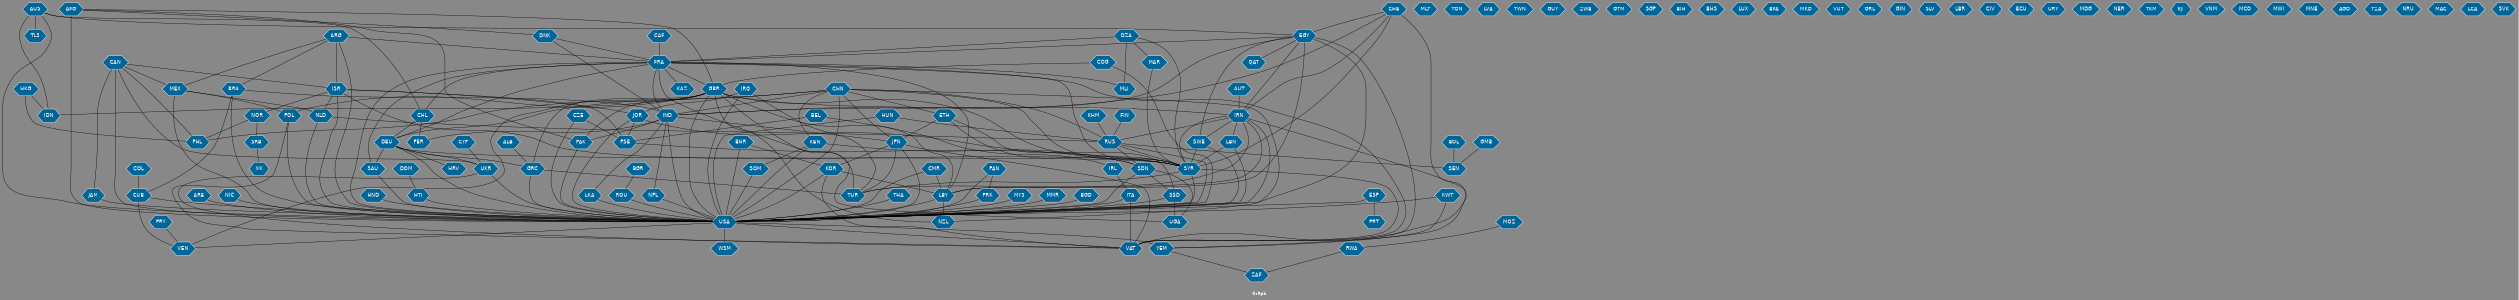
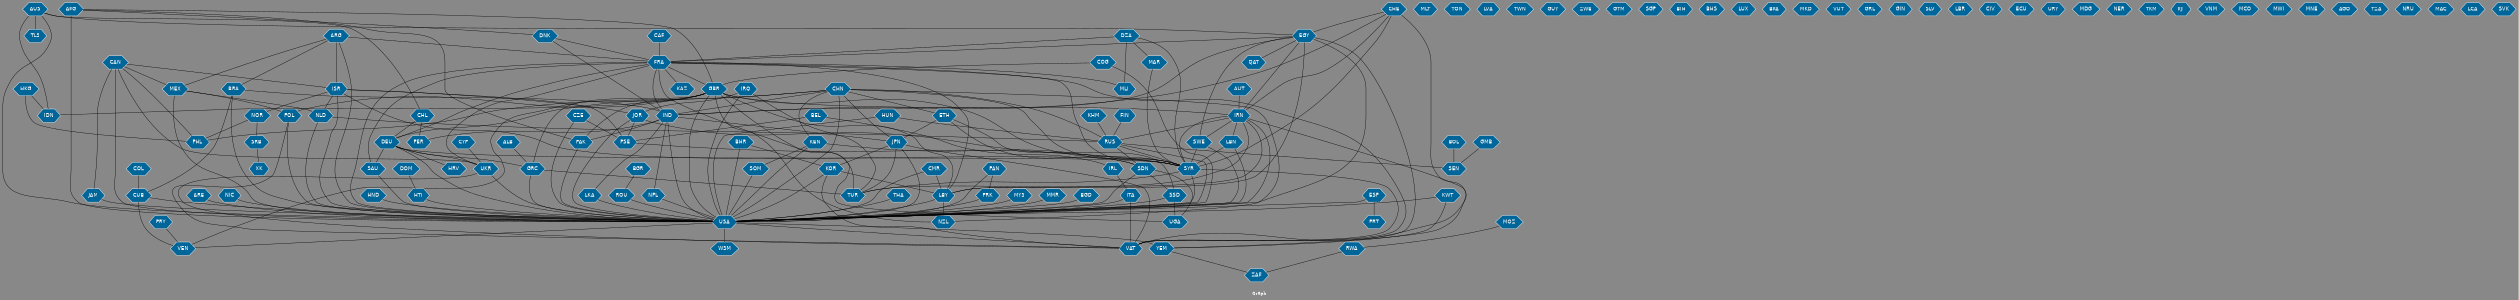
edge "FRA" -- "CHL": now "FRA" -- "UKR"
